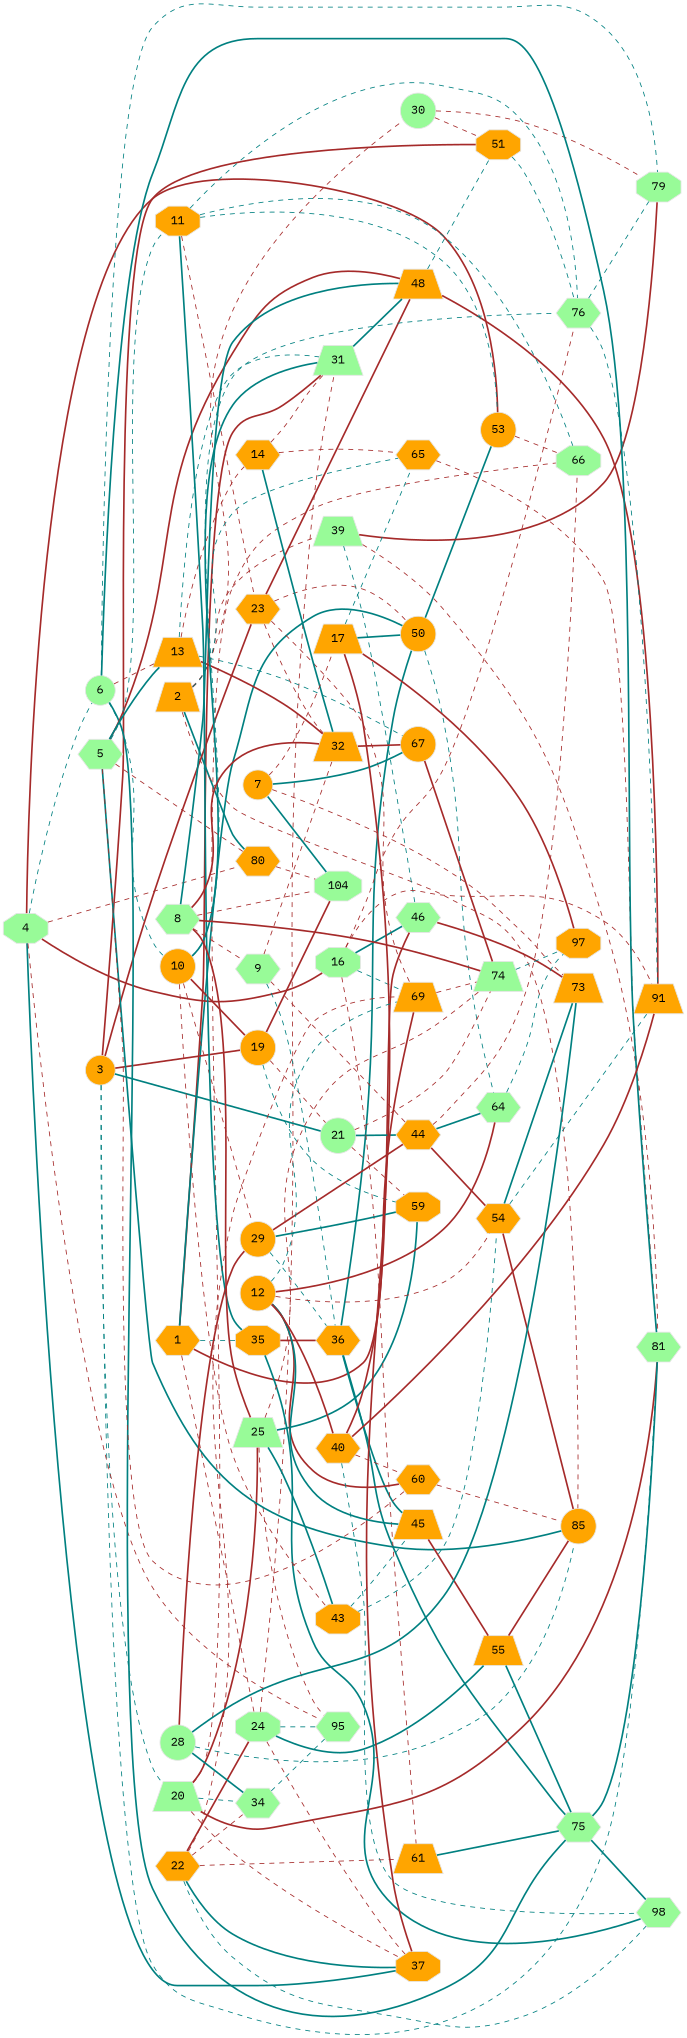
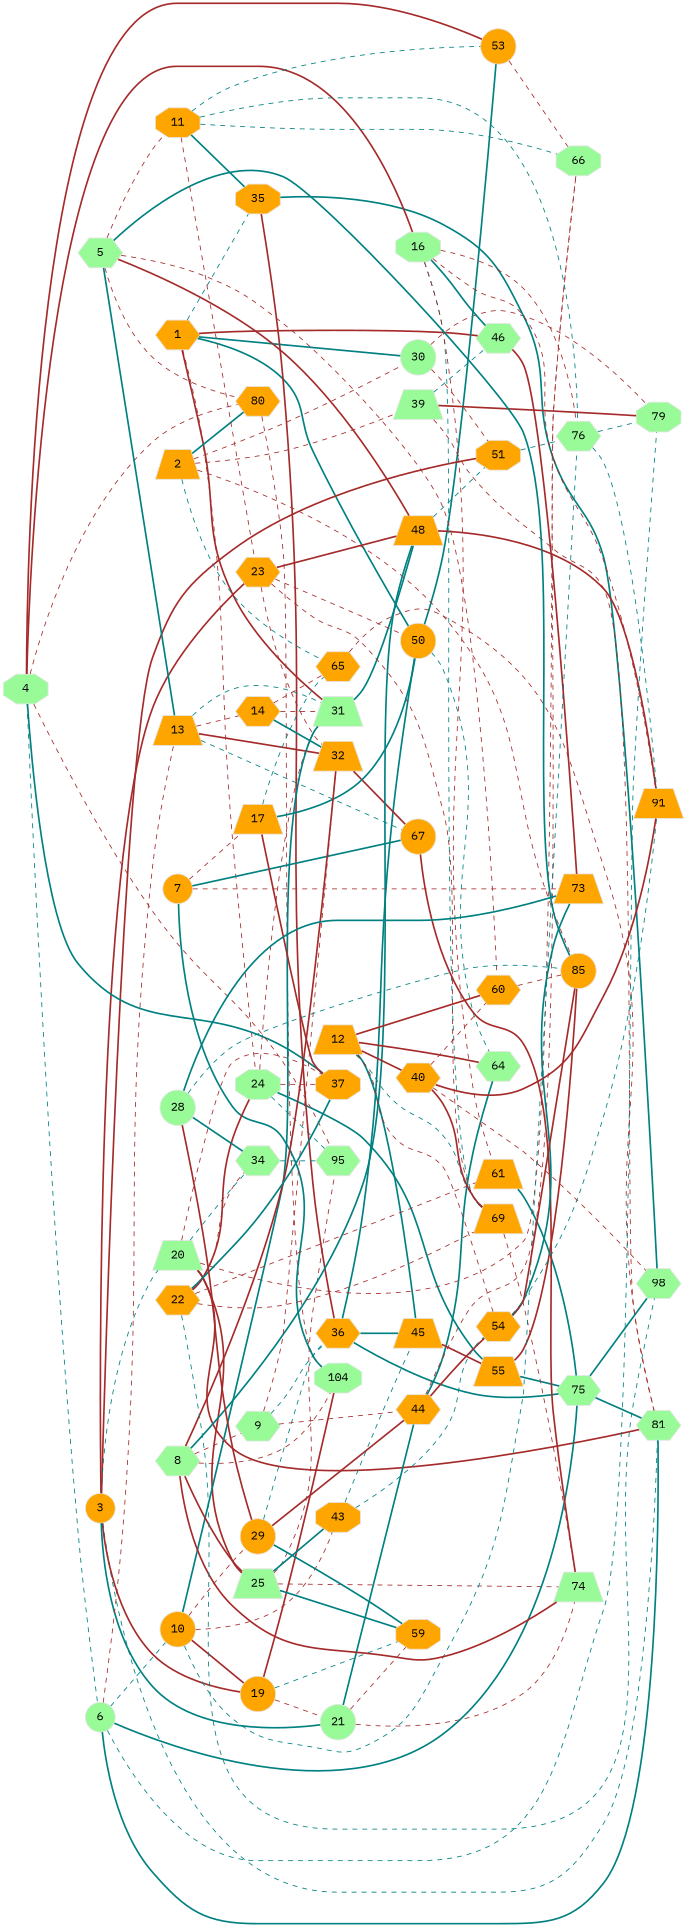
edge "1" -- "30": added
edge "11" -- "5": color teal -> brown
node "97": removed
node "12": shape circle -> trapezium
edge "40" -- "98": color teal -> brown
